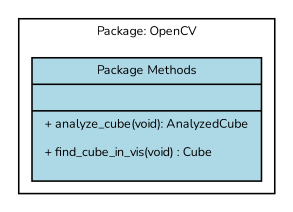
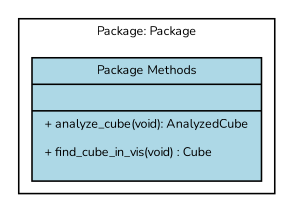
cluster "Package: OpenCV": label "Package: OpenCV" -> "Package: Package"
